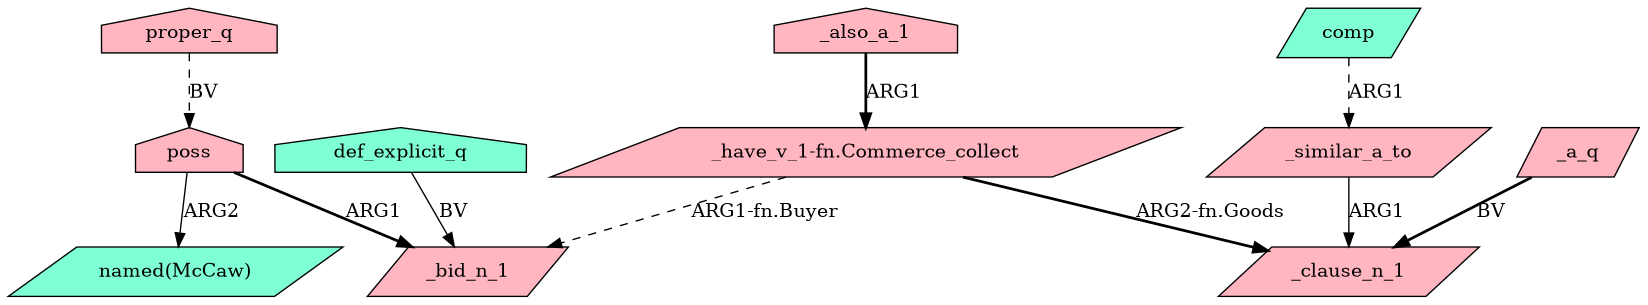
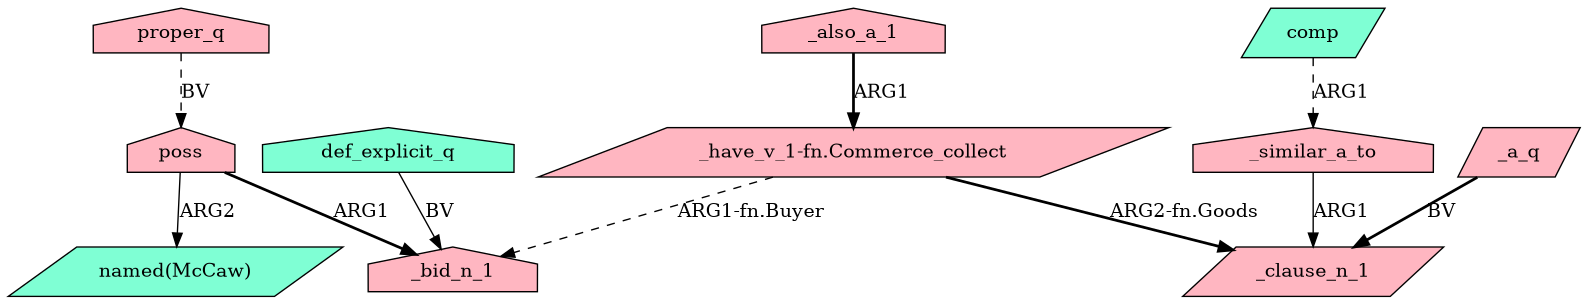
node "_similar_a_to": shape parallelogram -> house
node "_bid_n_1": shape parallelogram -> house
